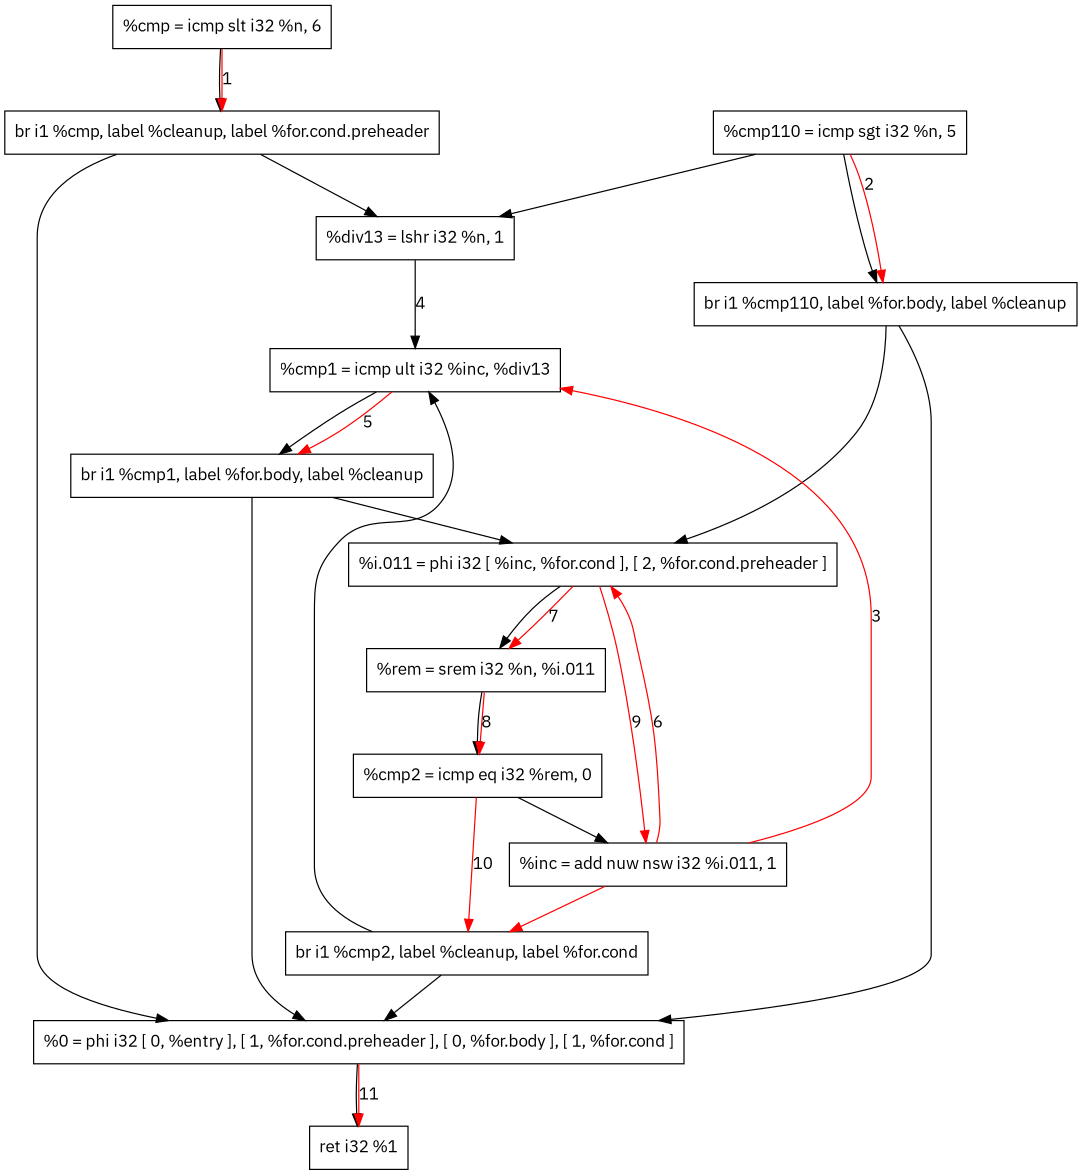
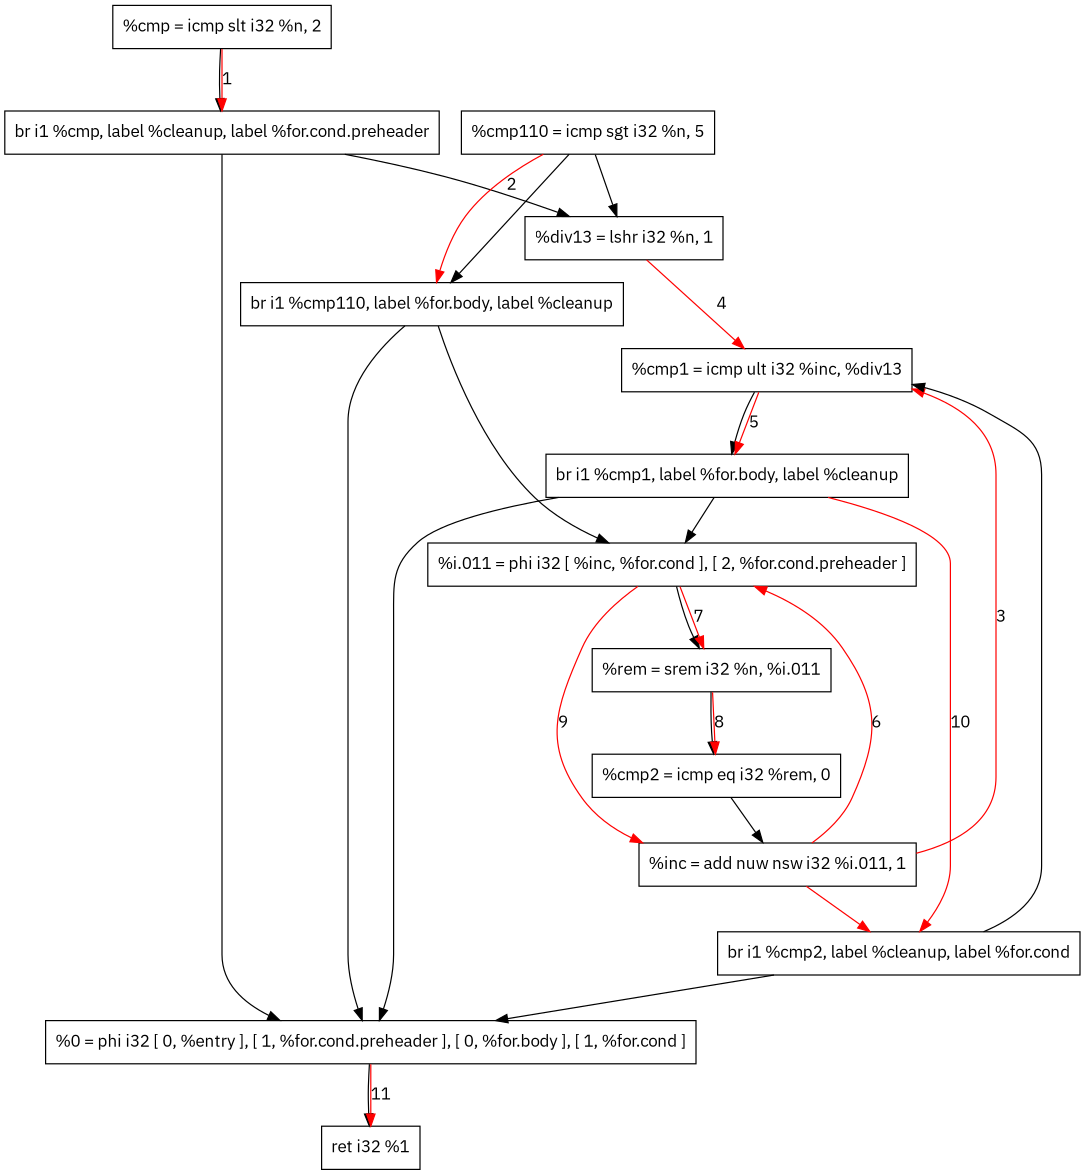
node "%cmp = icmp slt i32 %n, 6": label "%cmp = icmp slt i32 %n, 6" -> "%cmp = icmp slt i32 %n, 2"
edge "%div13 = lshr i32 %n, 1" -> "%cmp1 = icmp ult i32 %inc, %div13": color black -> red
edge "%cmp2 = icmp eq i32 %rem, 0" -> "br i1 %cmp2, label %cleanup, label %for.cond": now "br i1 %cmp1, label %for.body, label %cleanup" -> "br i1 %cmp2, label %cleanup, label %for.cond"
